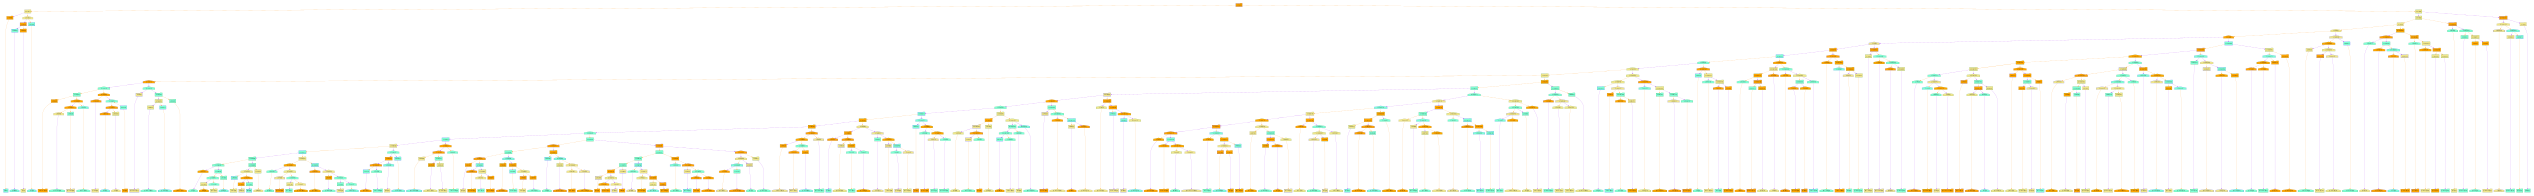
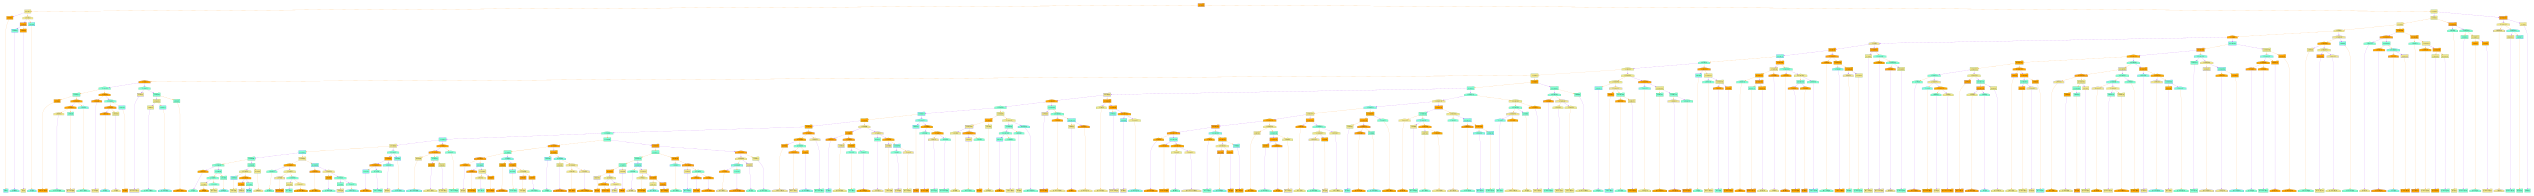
node "L5158(155)": shape house -> folder
node "L3023(3)": shape folder -> house
